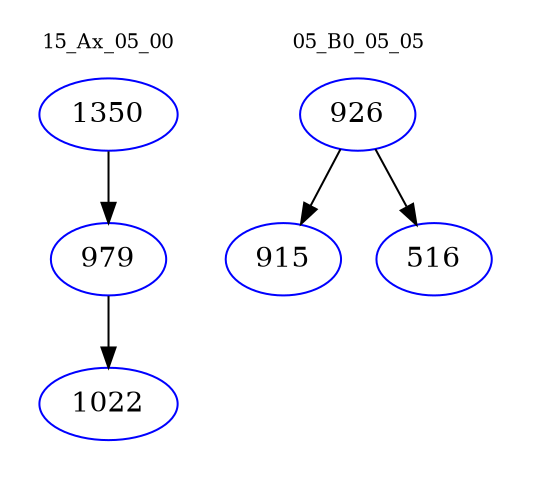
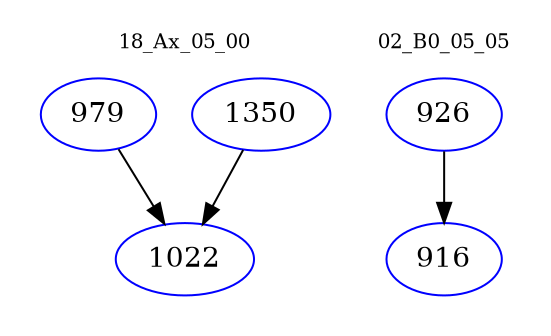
cluster "15_Ax_05_00": label "15_Ax_05_00" -> "18_Ax_05_00"
cluster "05_B0_05_05": label "05_B0_05_05" -> "02_B0_05_05"
edge "1350" -> "979": now "1350" -> "1022"
node "915": removed
node "516": label "516" -> "916"
